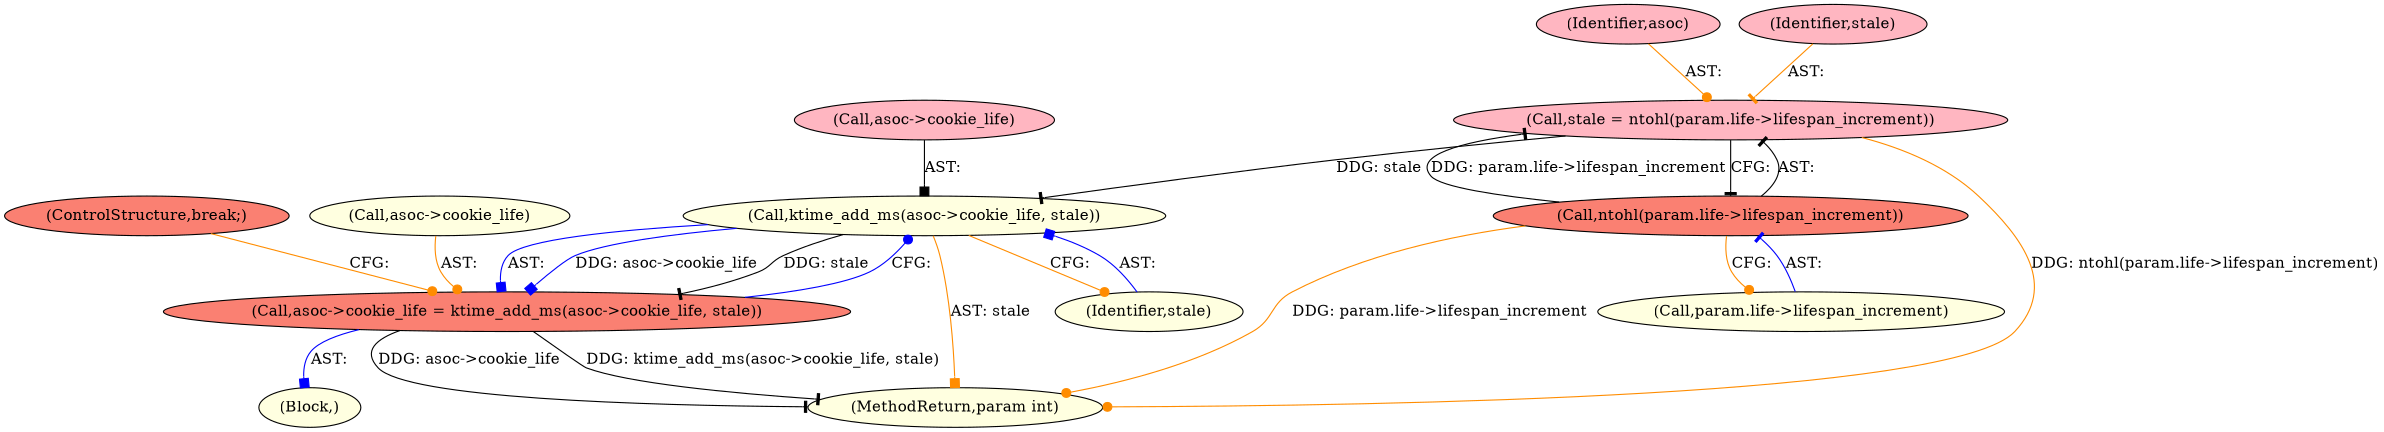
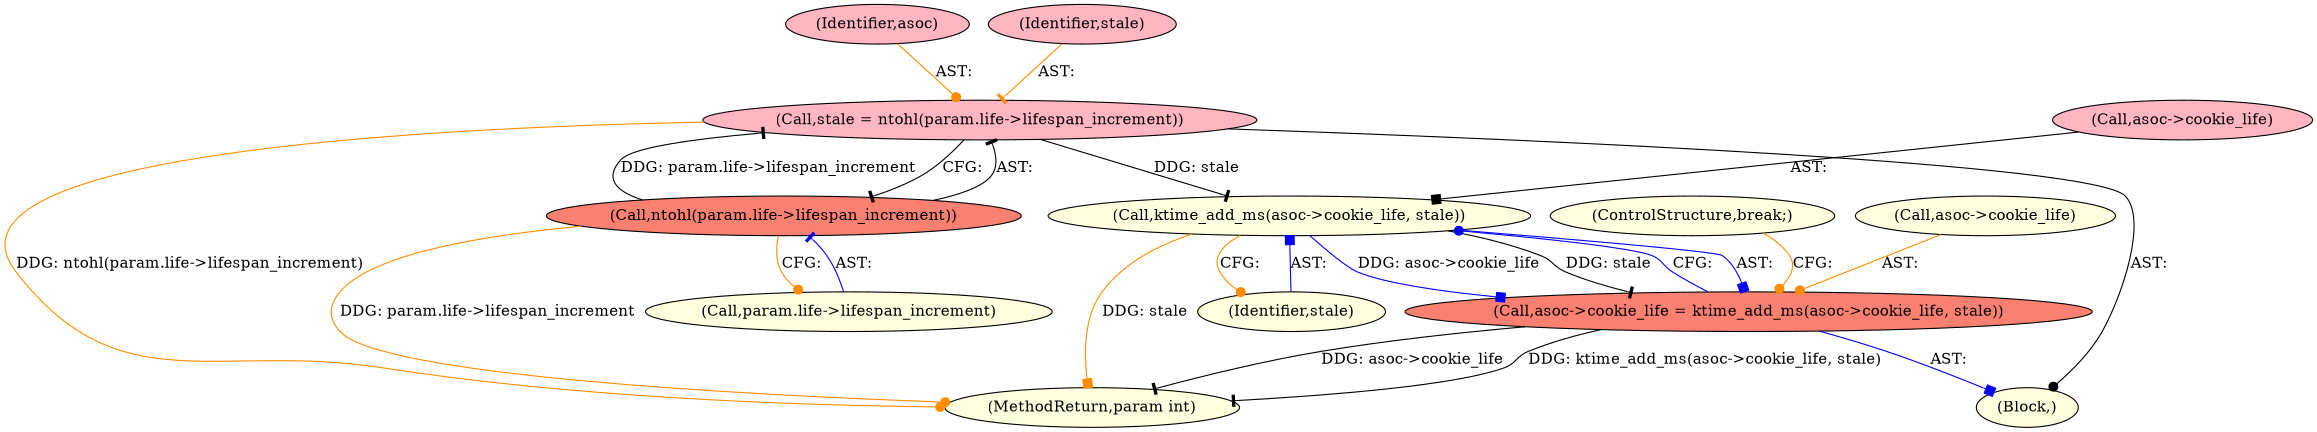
edge "(Call,stale = ntohl(param.life->lifespan_increment))" -> "(Block,)": added, label "AST:"
node "(ControlStructure,break;)": fillcolor salmon -> lightyellow
edge "(Call,ktime_add_ms(asoc->cookie_life, stale))" -> "(MethodReturn,param int)": label "AST: stale" -> "DDG: stale"
